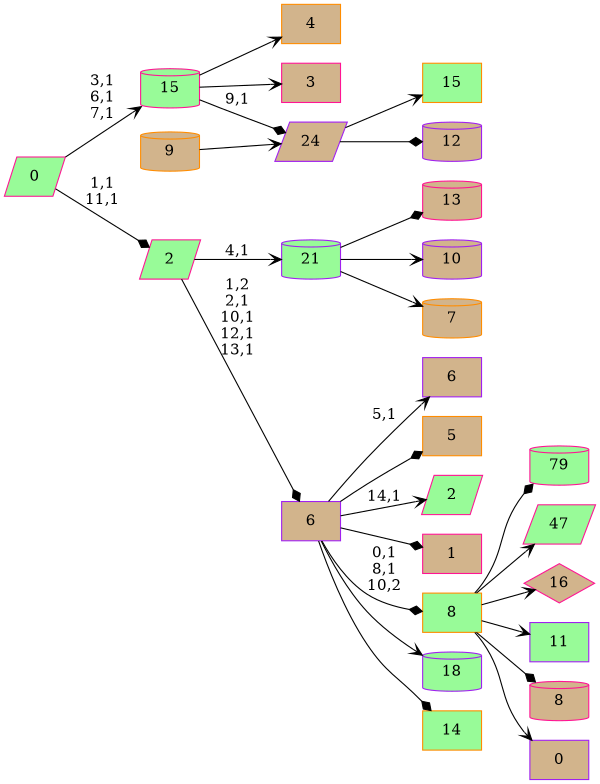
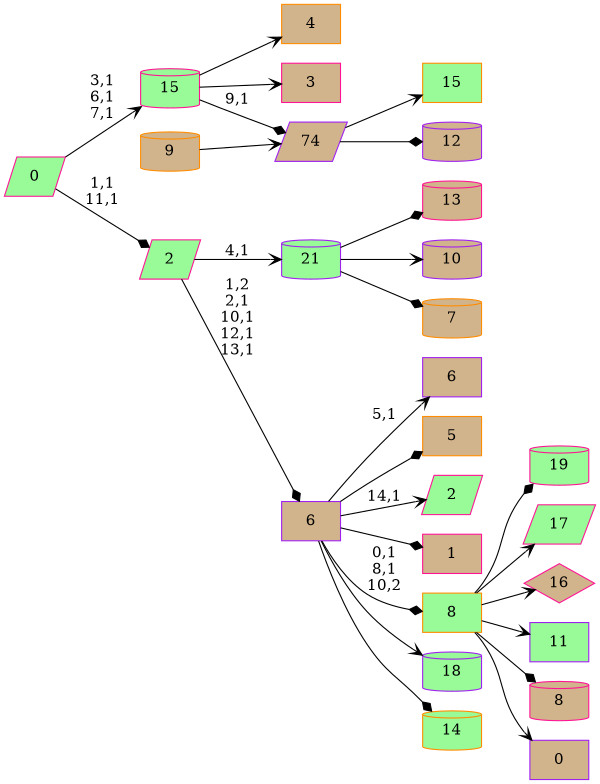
node "24": label "24" -> "74"
edge "21" -> "7": arrowhead vee -> diamond
node "79": label "79" -> "19"
node "47": label "47" -> "17"
node "14": shape box -> cylinder
